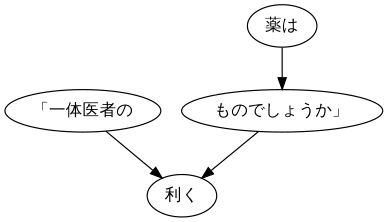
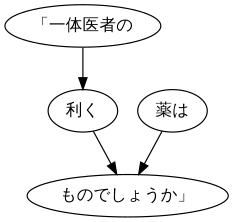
edge "ものでしょうか」" -> "利く": reversed
